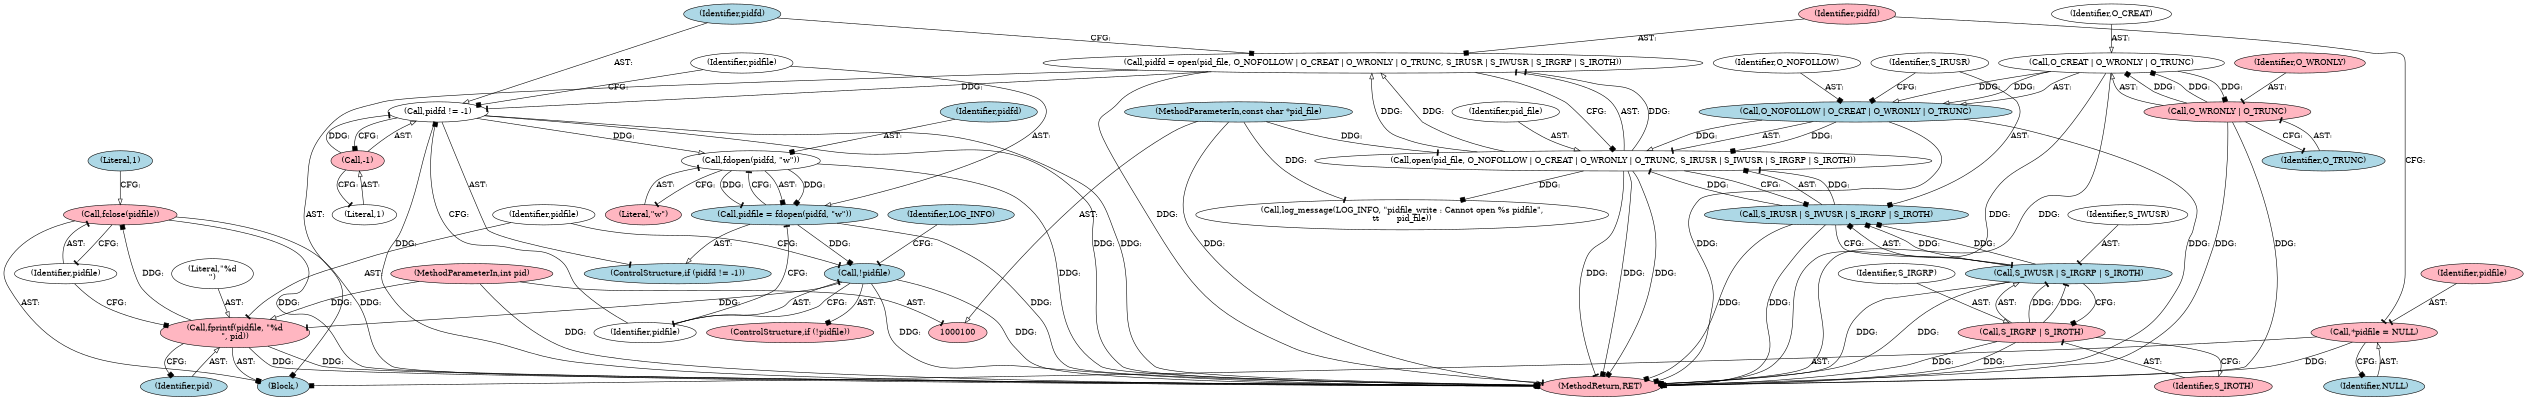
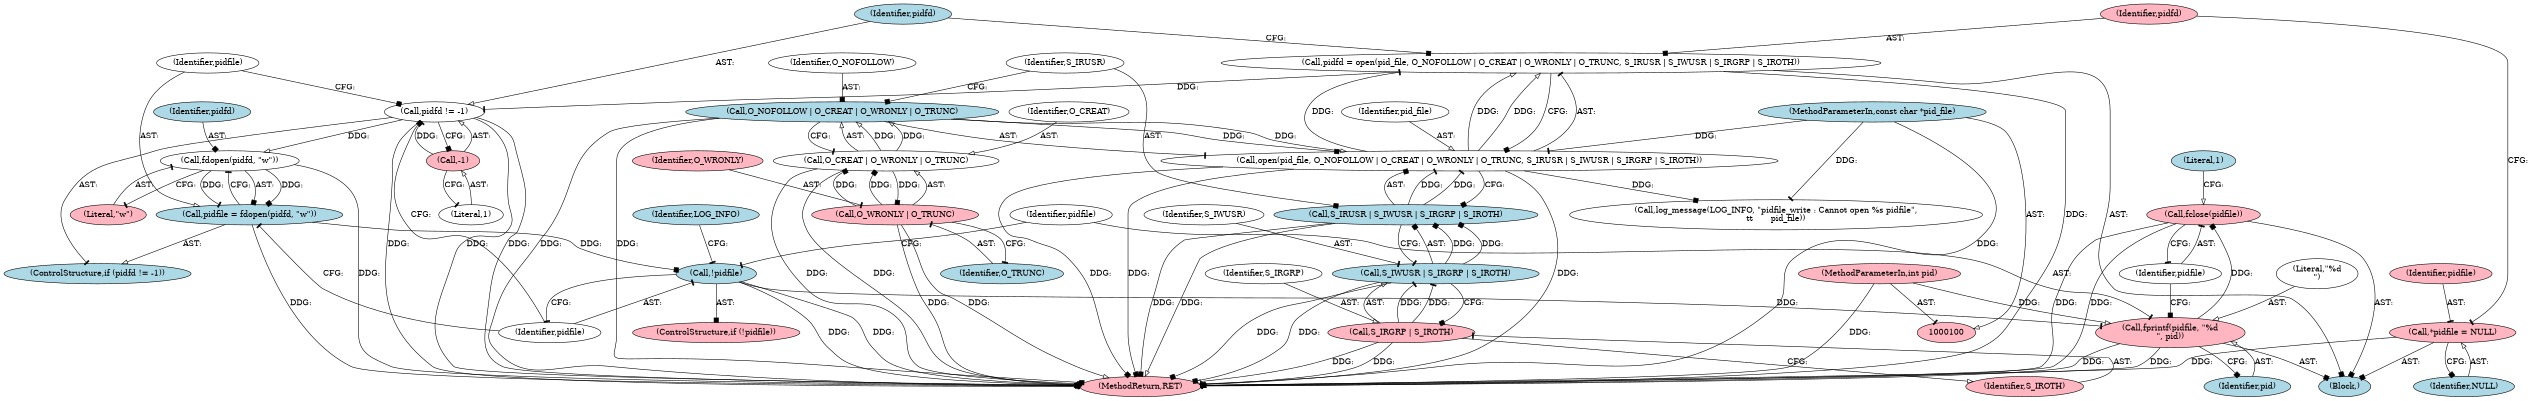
edge "(Call,O_NOFOLLOW | O_CREAT | O_WRONLY | O_TRUNC)" -> "(Call,O_CREAT | O_WRONLY | O_TRUNC)": added, label "CFG:"
